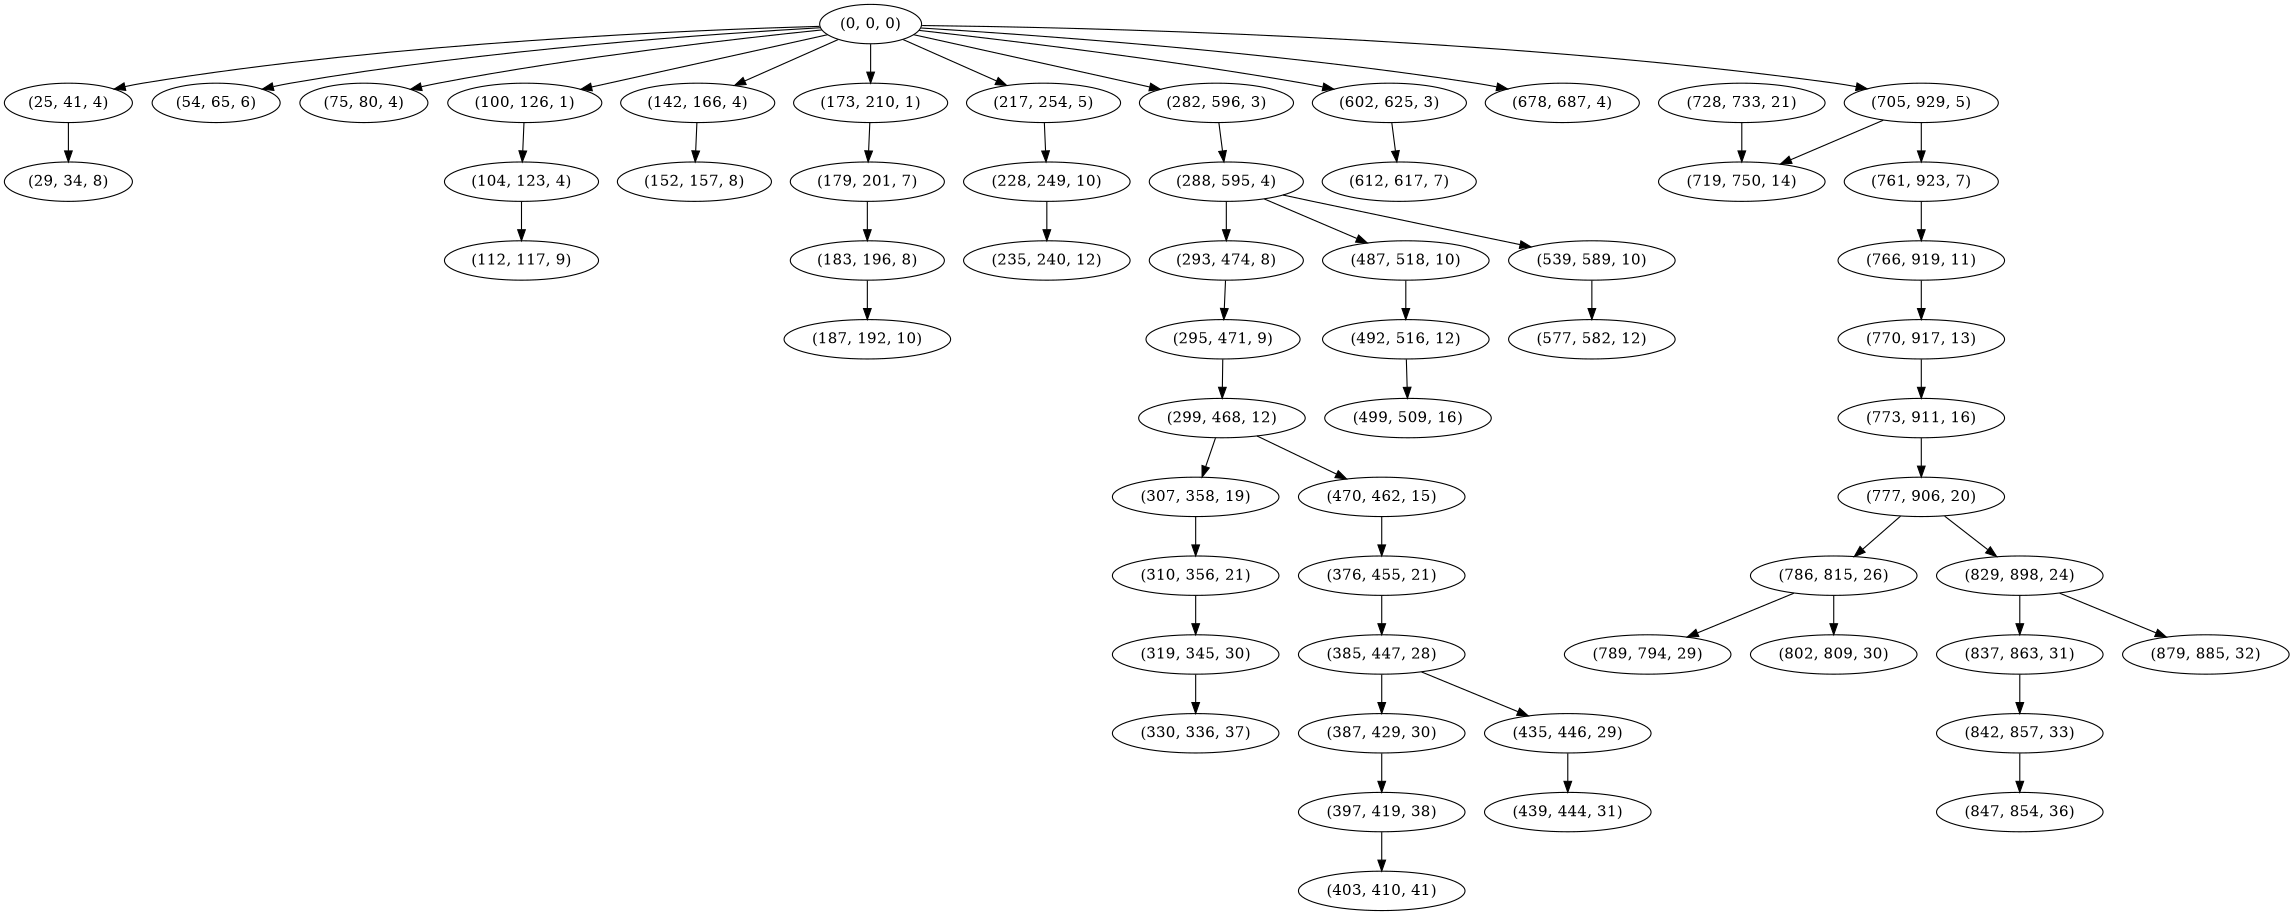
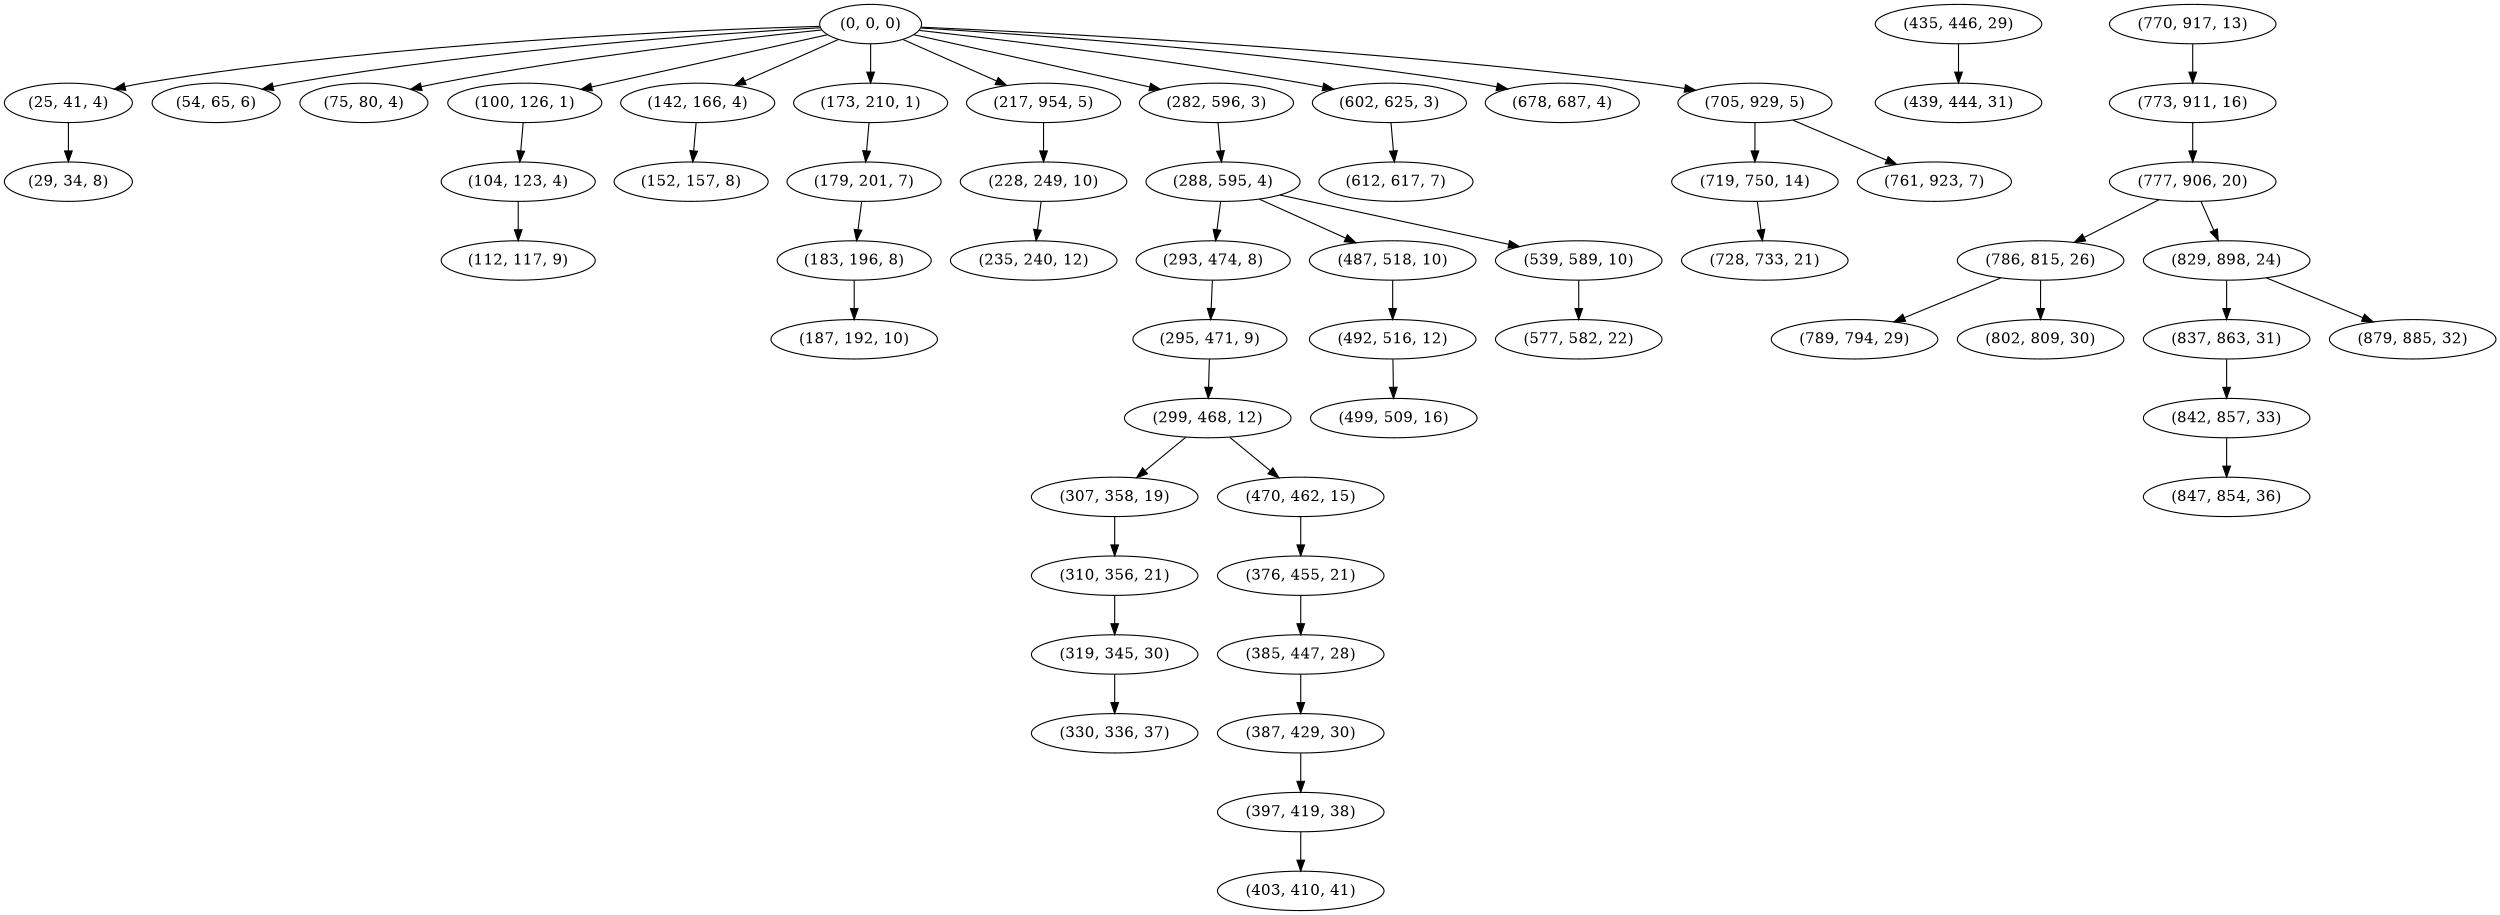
node "(217, 254, 5)": label "(217, 254, 5)" -> "(217, 954, 5)"
edge "(728, 733, 21)" -> "(719, 750, 14)": reversed
node "(766, 919, 11)": removed
node "(577, 582, 12)": label "(577, 582, 12)" -> "(577, 582, 22)"
edge "(385, 447, 28)" -> "(435, 446, 29)": removed
